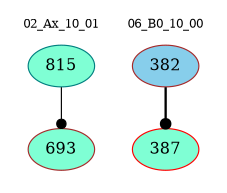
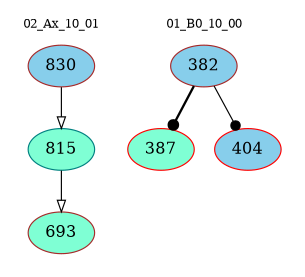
cluster "06_B0_10_00": label "06_B0_10_00" -> "01_B0_10_00"
node "830": added
edge "815" -> "693": arrowhead dot -> onormal
node "404": added
